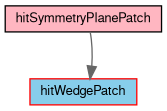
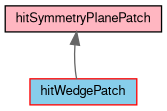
edge "hitSymmetryPlanePatch" -> "hitWedgePatch": reversed
